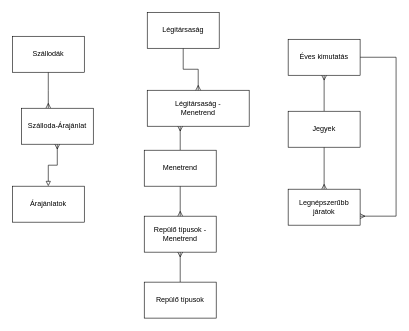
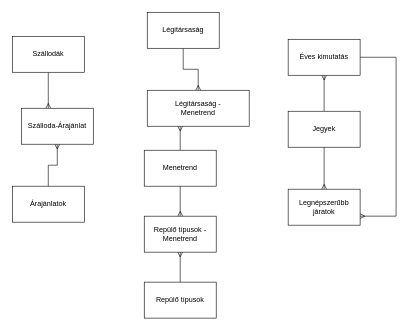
edge "Szálloda-Árajánlat" -- "Árajánlatok": arrowhead block -> none
